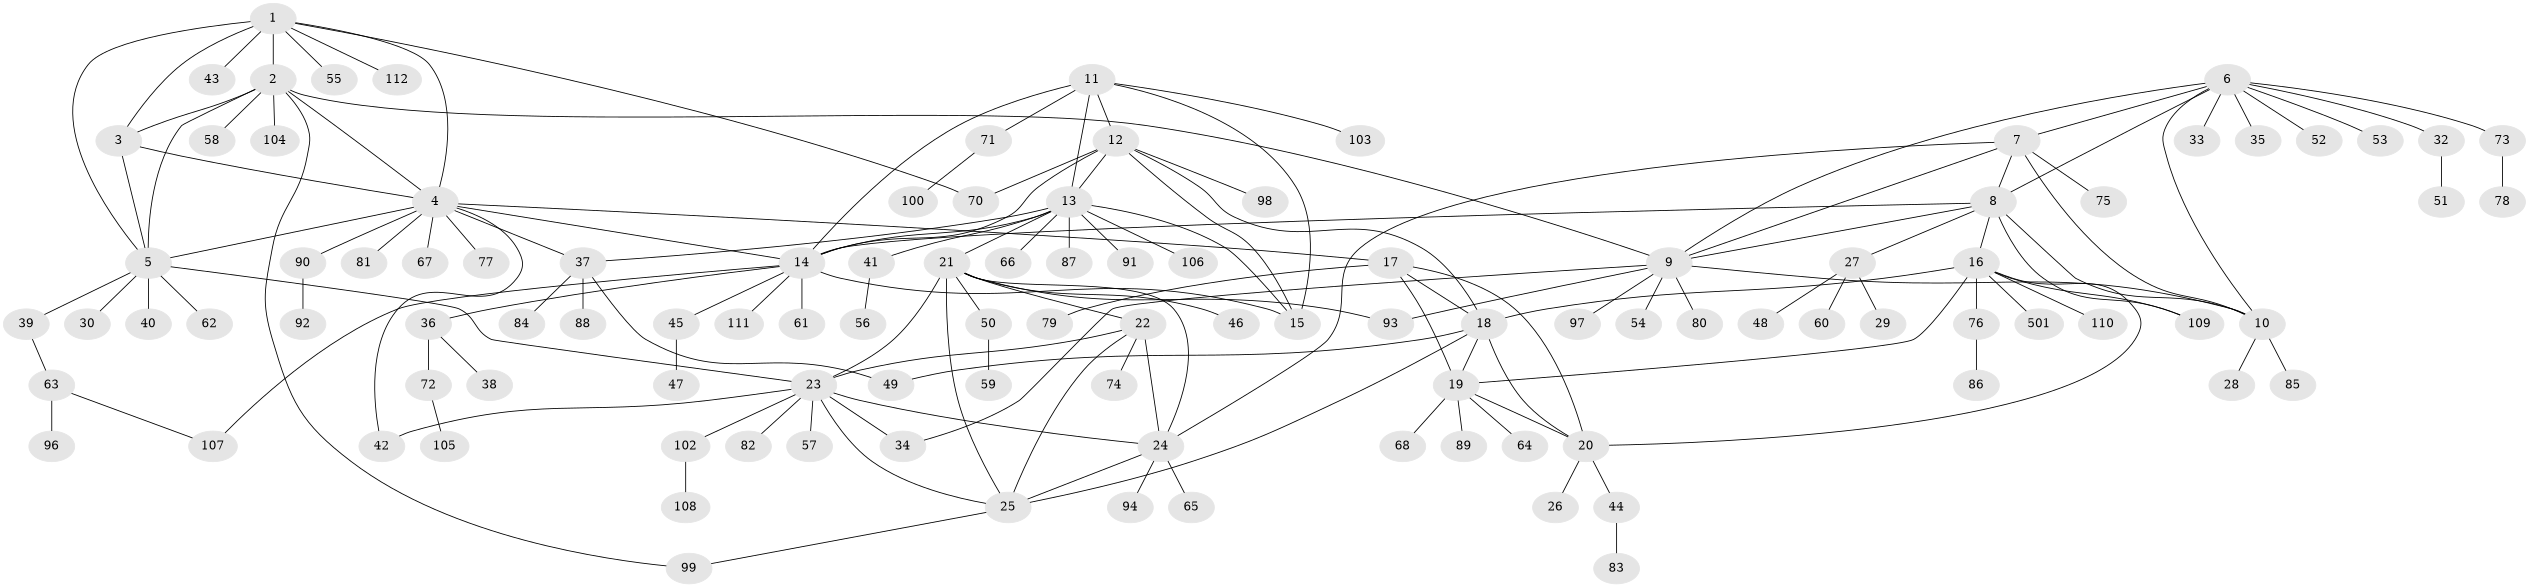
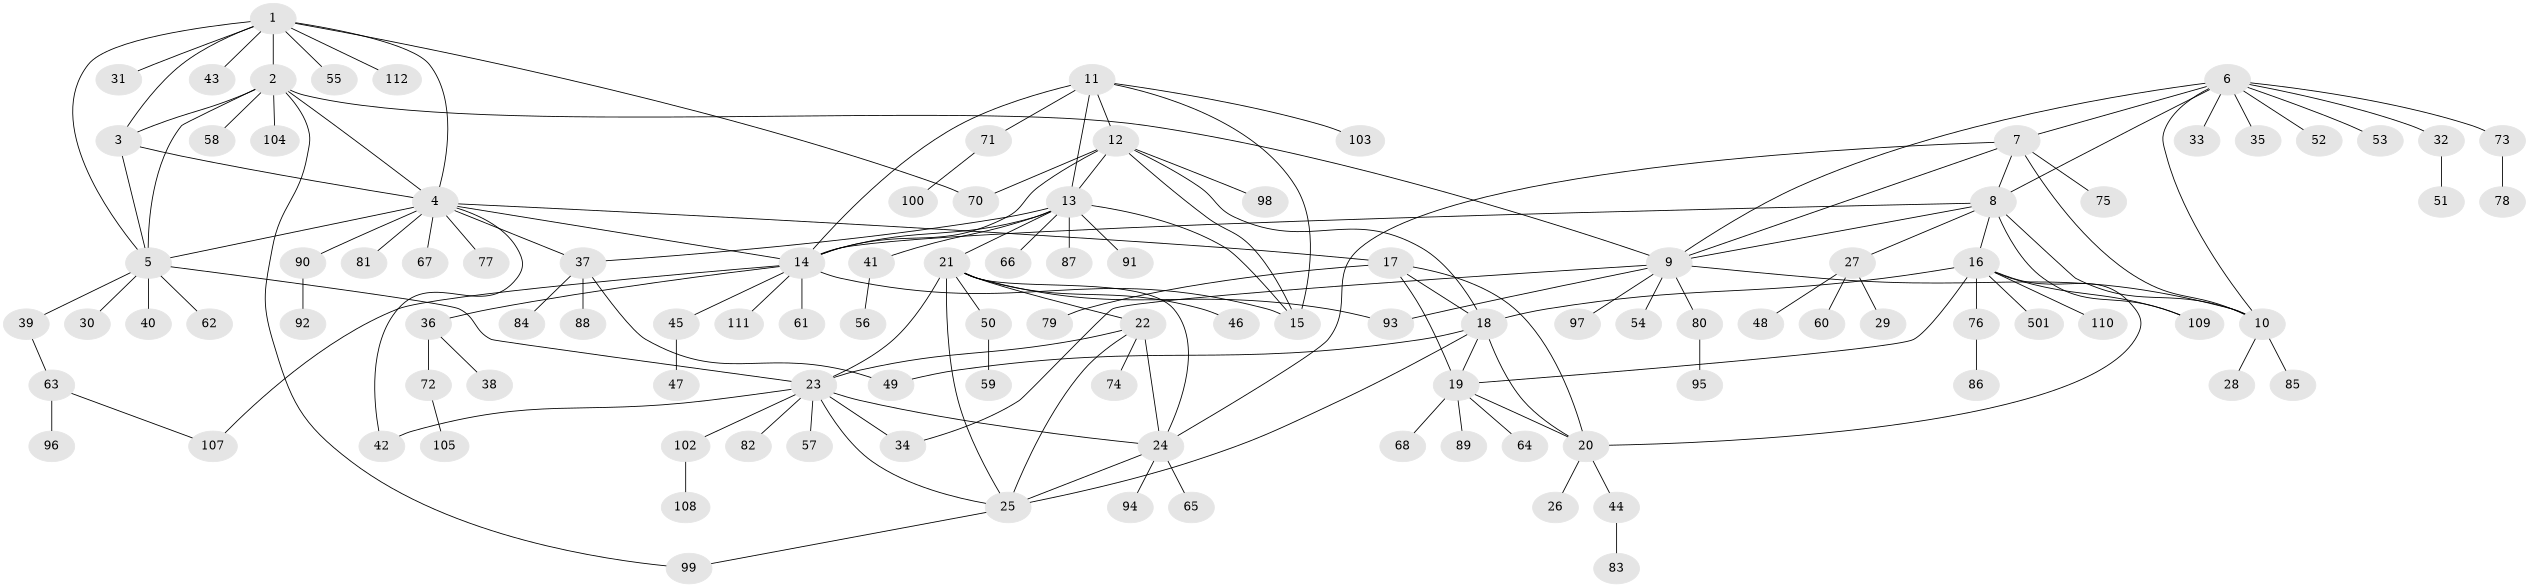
node "31": added
node "106": removed
node "95": added
